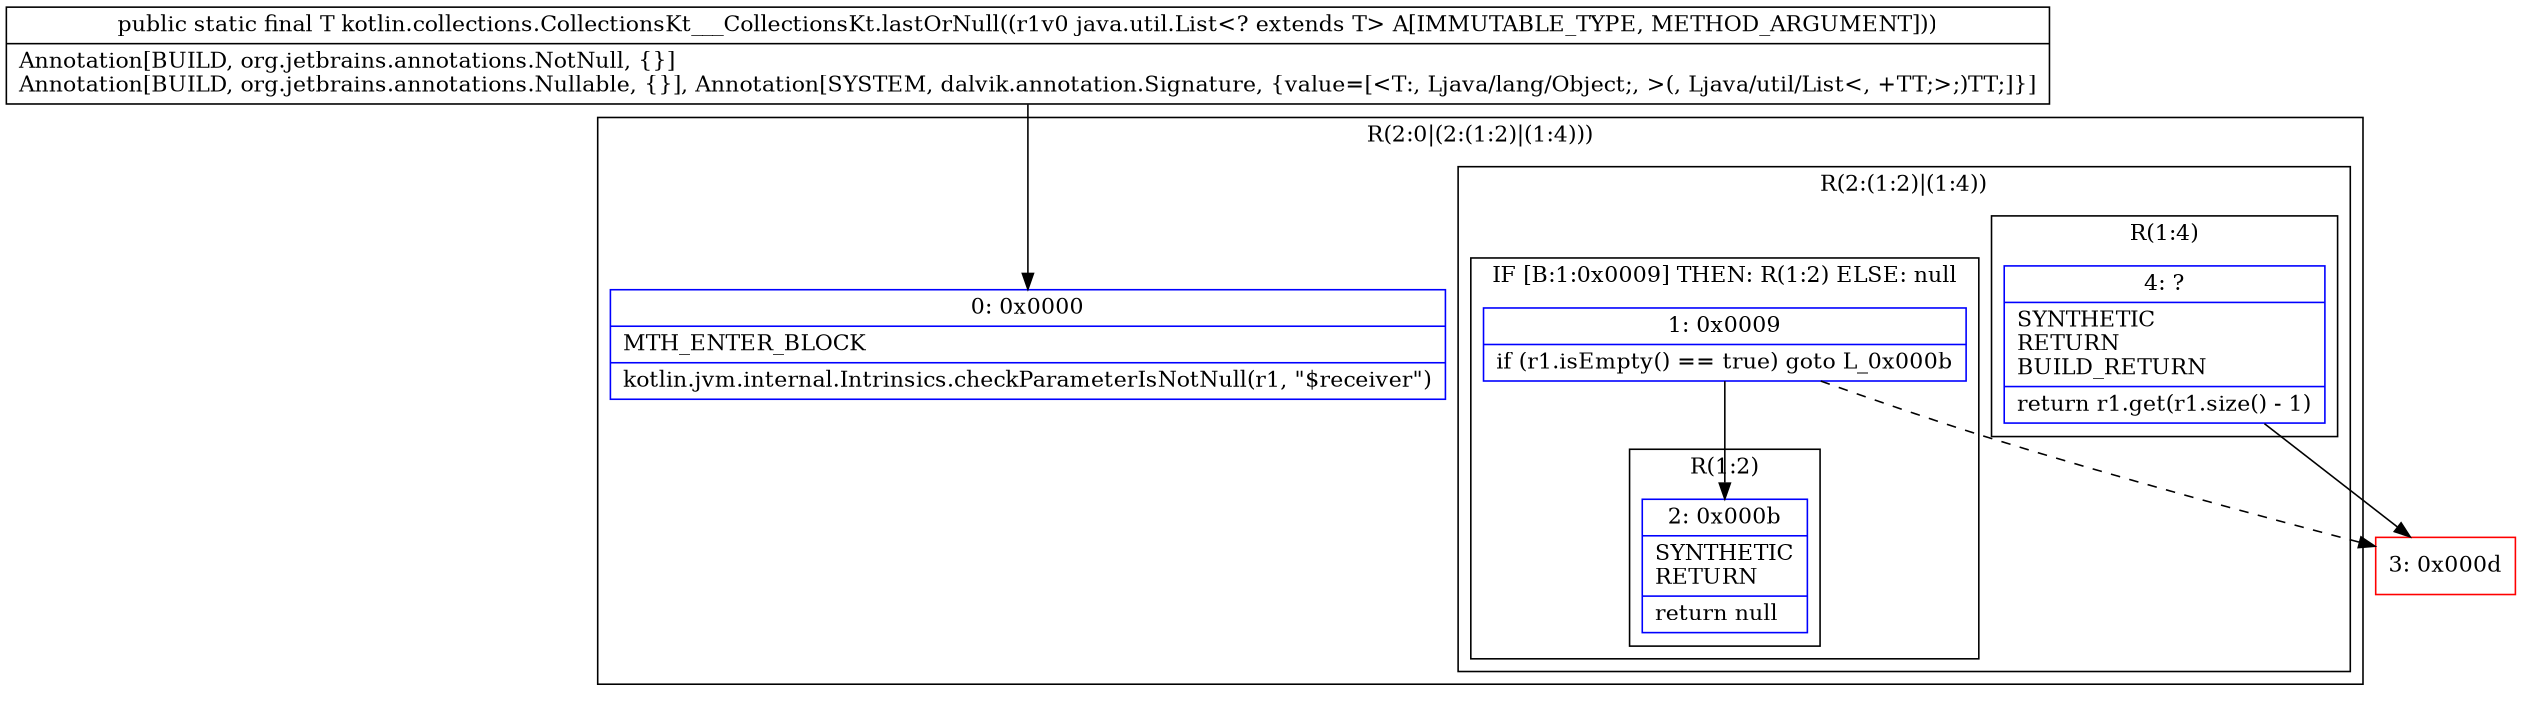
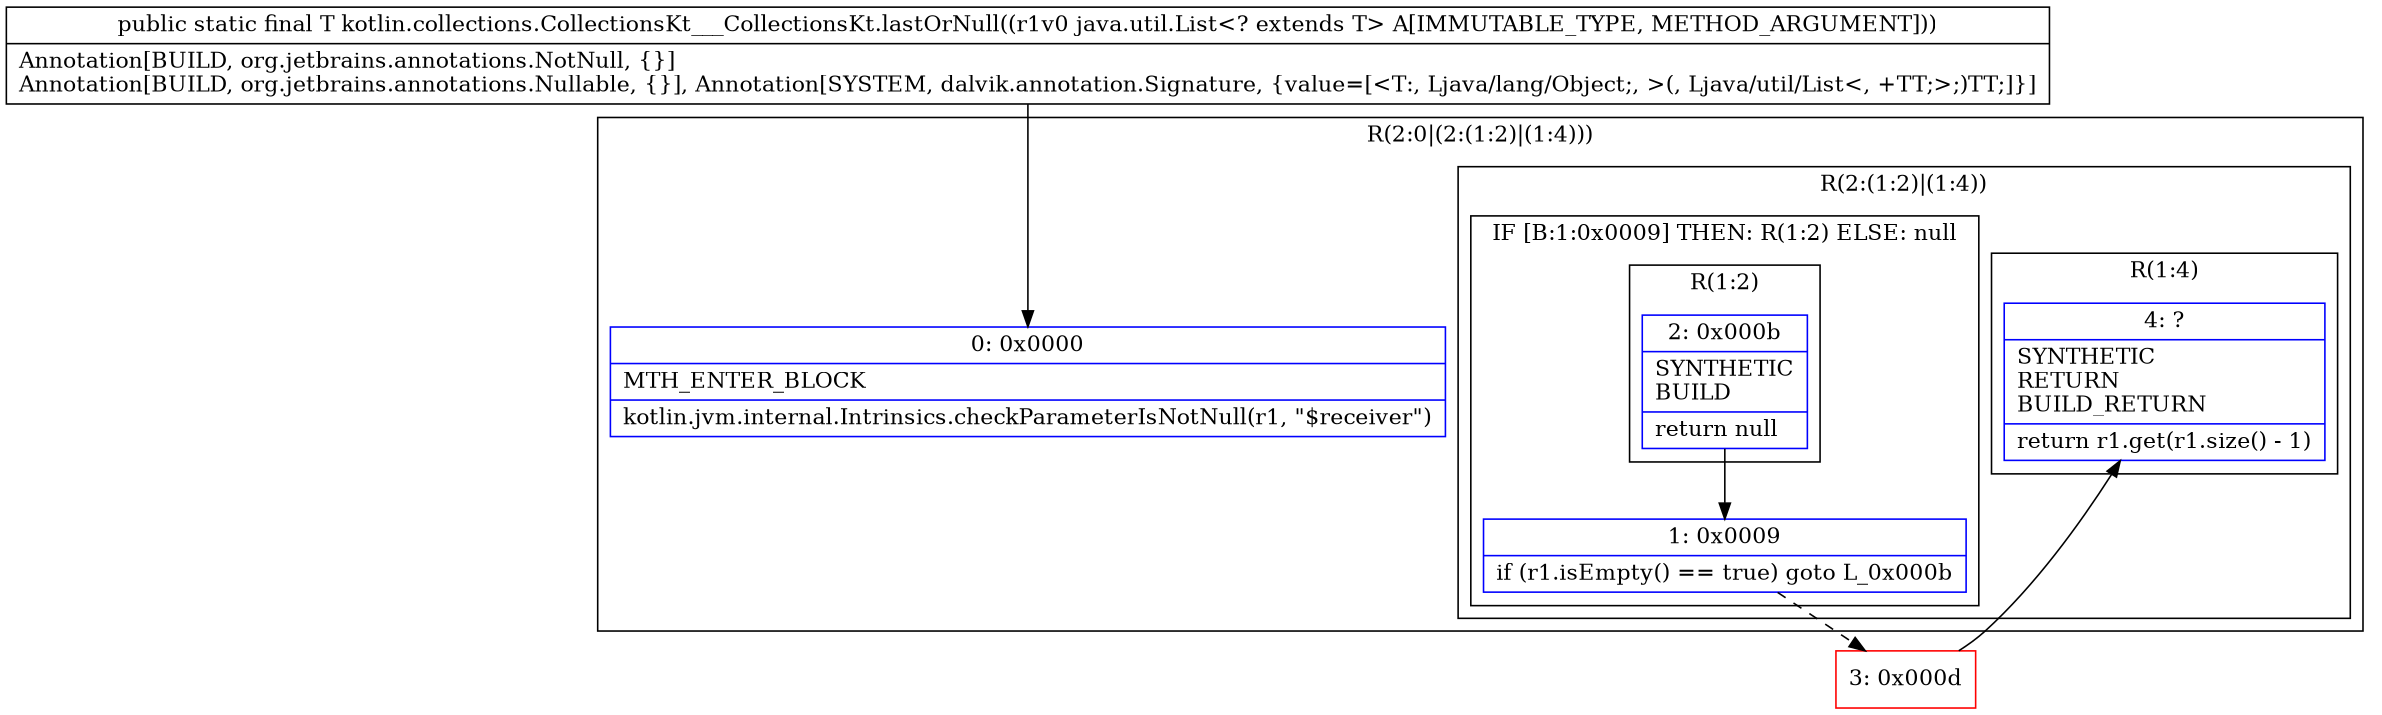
edge "1: 0x0009" -> "2: 0x000b": reversed
edge "4: ?" -> "3: 0x000d": reversed
node "2: 0x000b": text "RETURN" -> "BUILD"
